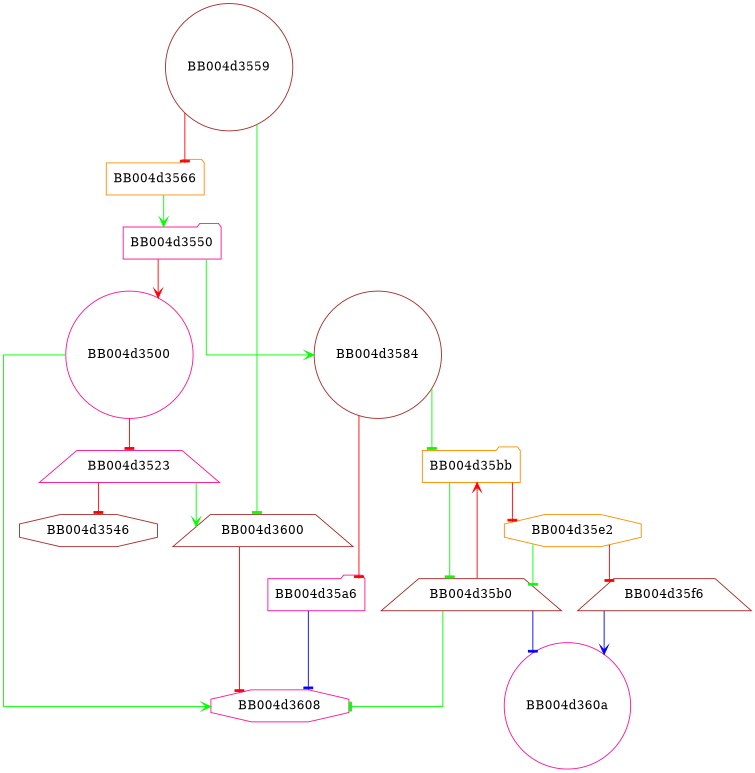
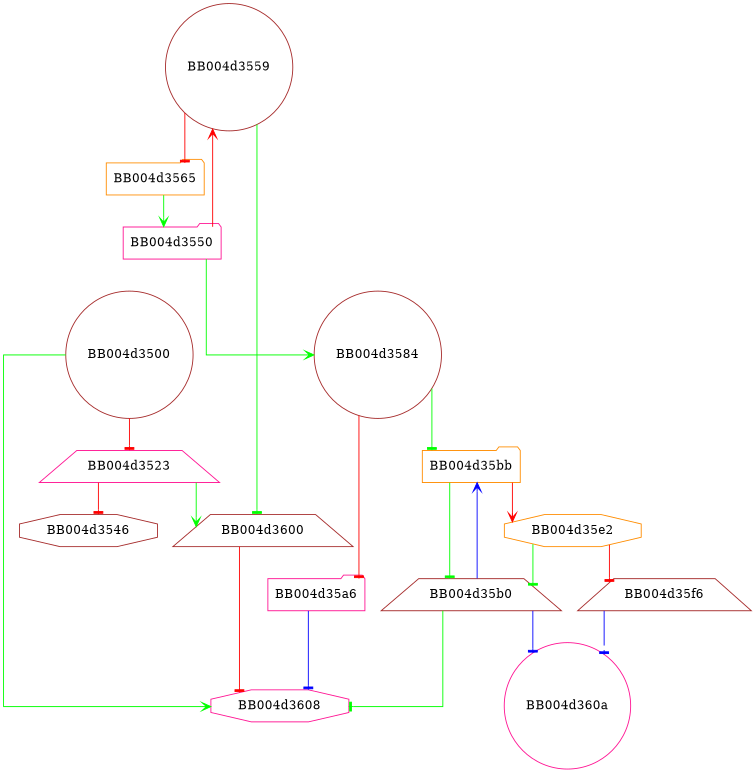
node "BB004d3566": label "BB004d3566" -> "BB004d3565"
edge "BB004d3550" -> "BB004d3500": now "BB004d3550" -> "BB004d3559"
node "BB004d3500": color deeppink -> brown
edge "BB004d35bb" -> "BB004d35e2": arrowhead tee -> vee
edge "BB004d35b0" -> "BB004d35bb": color red -> blue
edge "BB004d35f6" -> "BB004d360a": arrowhead vee -> tee
